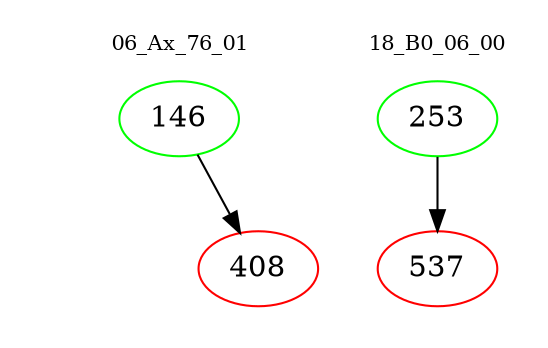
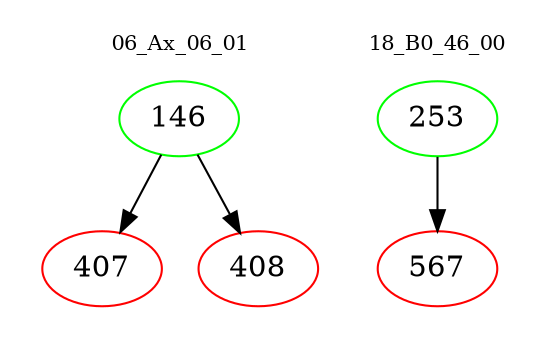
cluster "06_Ax_76_01": label "06_Ax_76_01" -> "06_Ax_06_01"
cluster "18_B0_06_00": label "18_B0_06_00" -> "18_B0_46_00"
node "407": added
node "537": label "537" -> "567"
